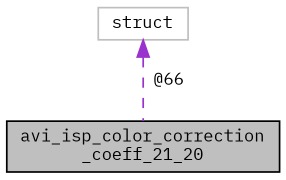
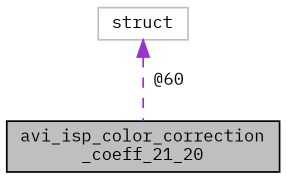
edge "avi_isp_color_correction _coeff_21_20" -> "struct": label " @66" -> " @60"
